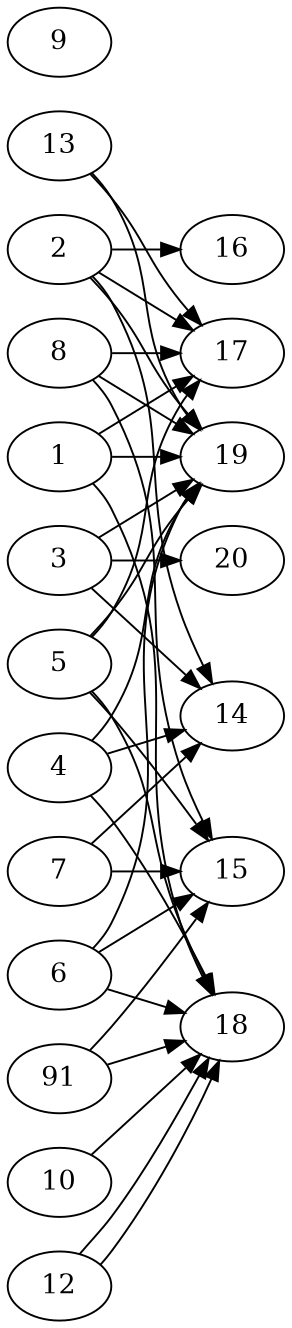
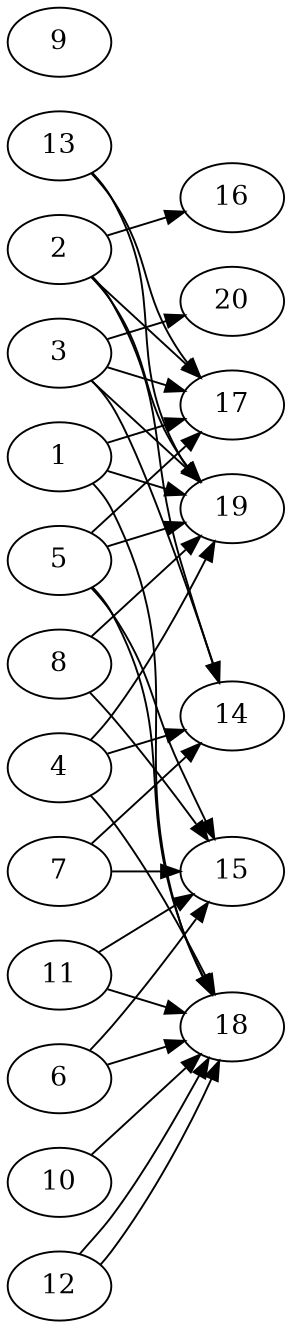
edge "8" -> "17": now "3" -> "17"
edge "6" -> "19": removed
node "91": label "91" -> "11"
